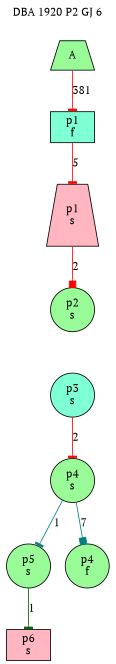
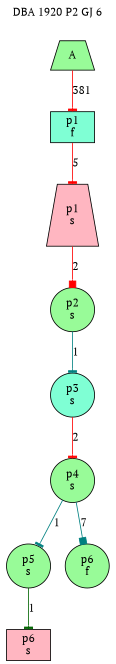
edge "p2 s" -> "p3 s": added, label "1"
node "p4 f": label "p4 f" -> "p6 f"
